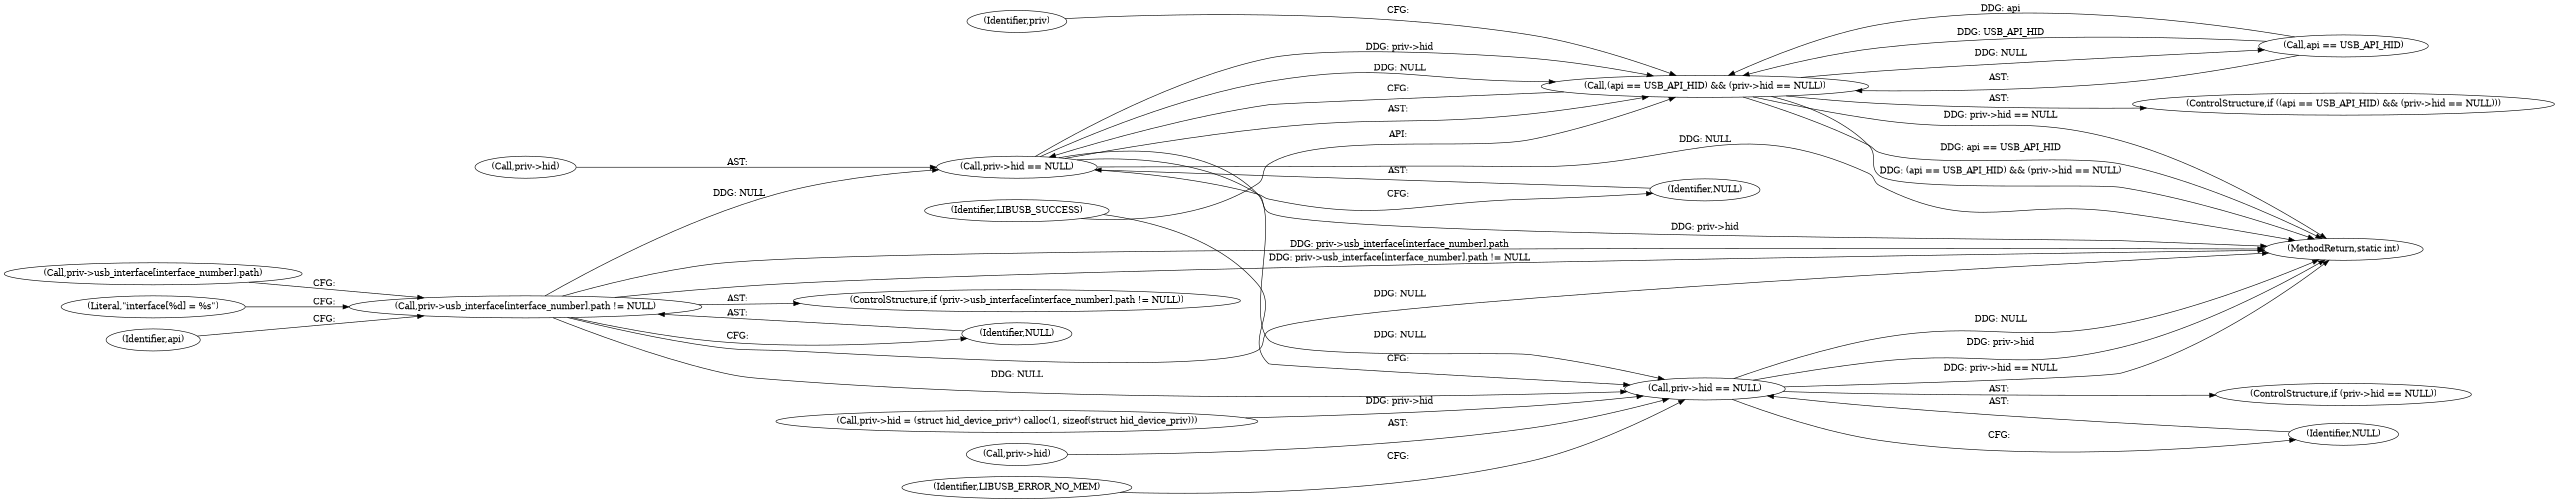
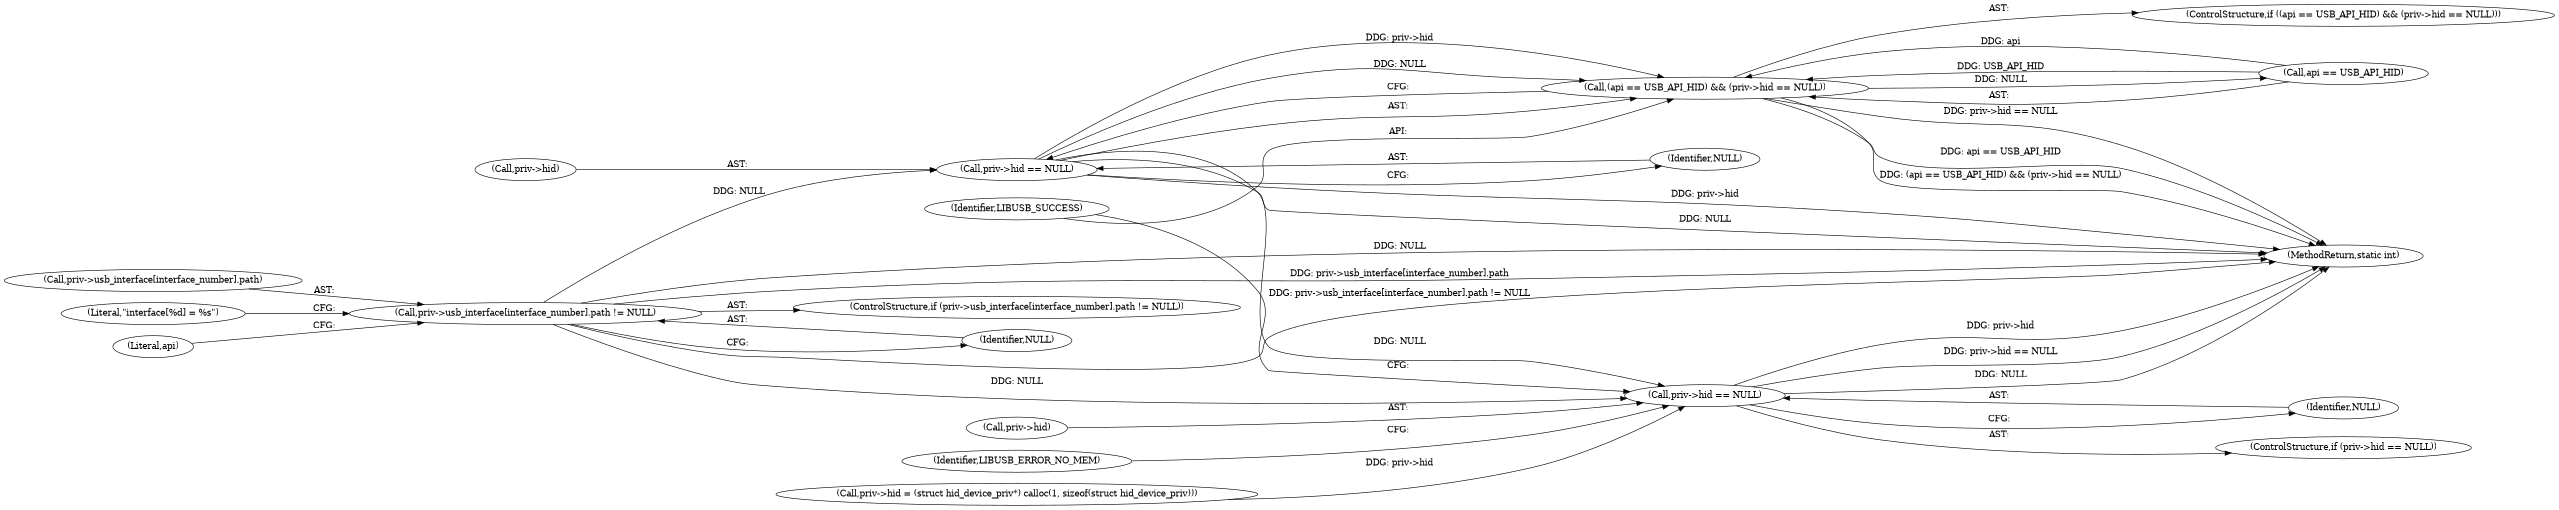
node "(Identifier,priv)": removed
edge "(Call,priv->usb_interface[interface_number].path)" -> "(Call,priv->usb_interface[interface_number].path != NULL)": label "CFG: " -> "AST: "
node "(Identifier,api)": label "(Identifier,api)" -> "(Literal,api)"
